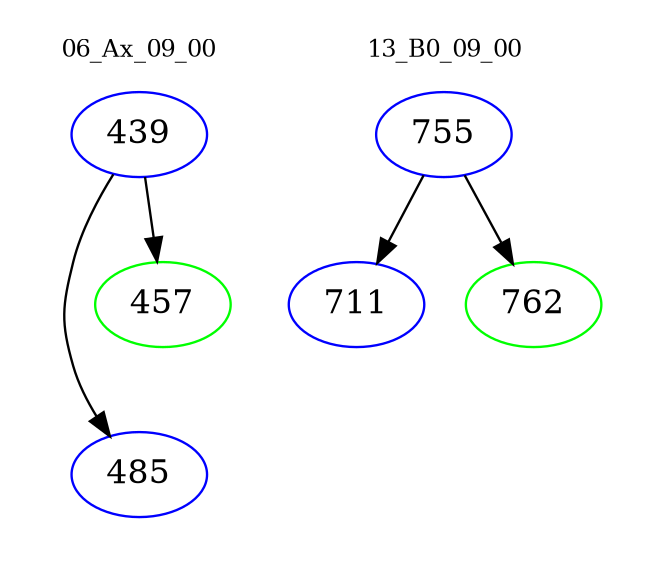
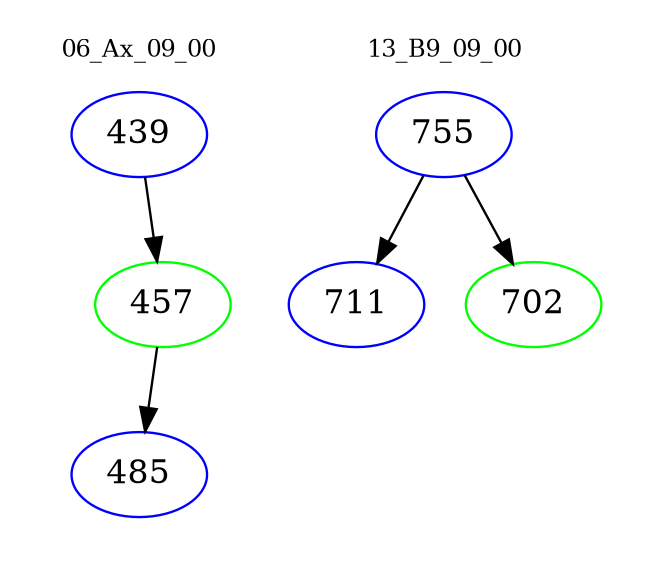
cluster "13_B0_09_00": label "13_B0_09_00" -> "13_B9_09_00"
edge "439" -> "485": now "457" -> "485"
node "762": label "762" -> "702"
